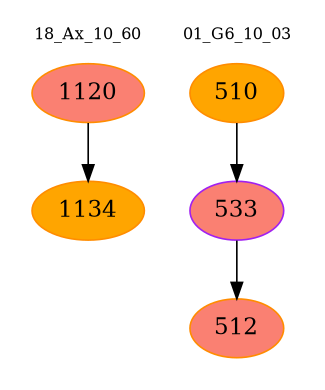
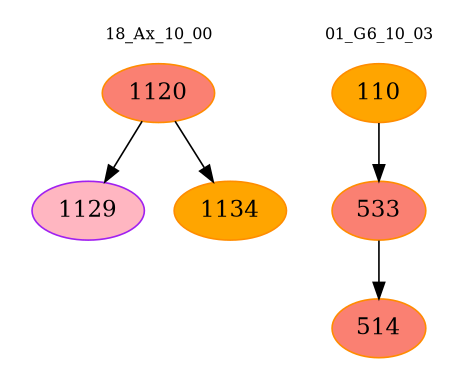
cluster "18_Ax_10_60": label "18_Ax_10_60" -> "18_Ax_10_00"
node "510": label "510" -> "110"
node "1129": added
node "533": color purple -> darkorange
node "512": label "512" -> "514"
